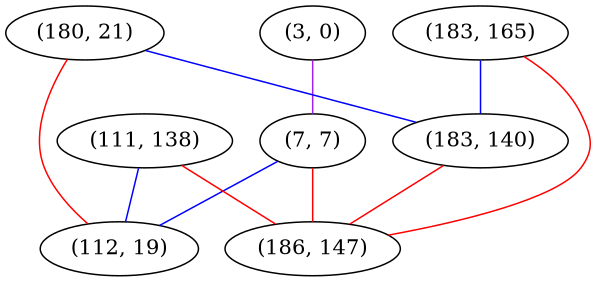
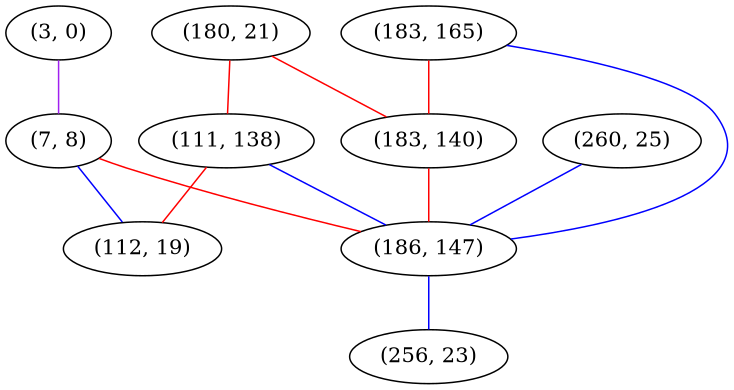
edge "(180, 21)" -- "(183, 140)": color blue -> red
edge "(183, 165)" -- "(183, 140)": color blue -> red
node "(7, 7)": label "(7, 7)" -> "(7, 8)"
node "(260, 25)": added
edge "(180, 21)" -- "(112, 19)": now "(180, 21)" -- "(111, 138)"
edge "(183, 165)" -- "(186, 147)": color red -> blue
edge "(111, 138)" -- "(112, 19)": color blue -> red
edge "(111, 138)" -- "(186, 147)": color red -> blue
node "(256, 23)": added
